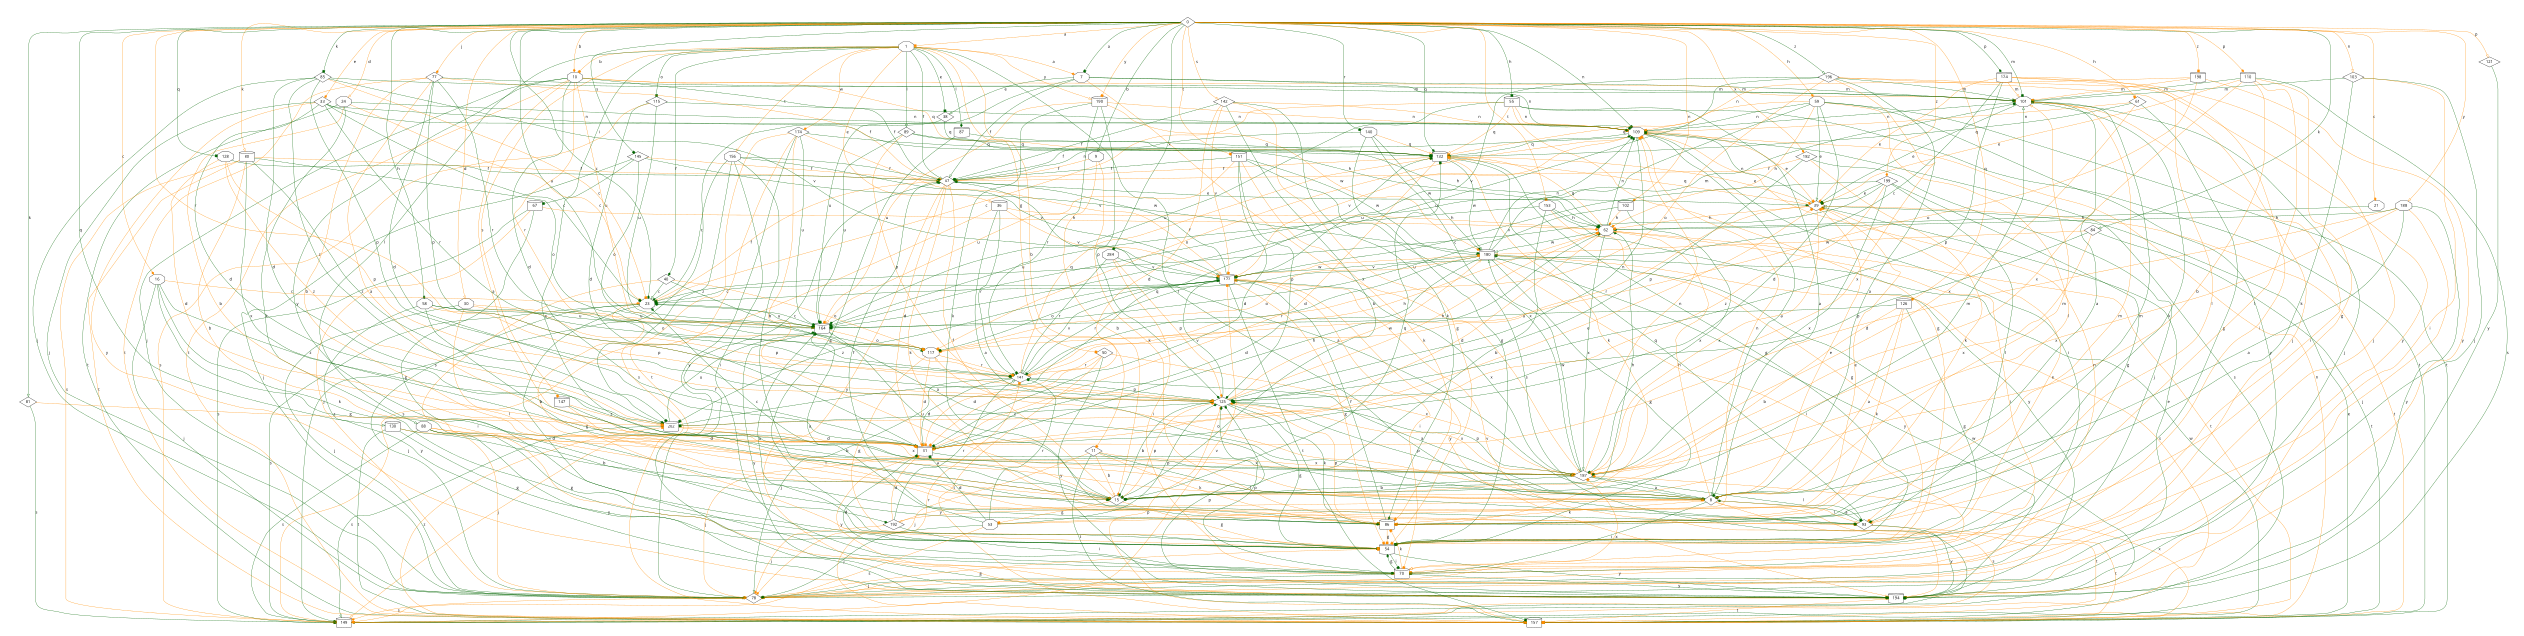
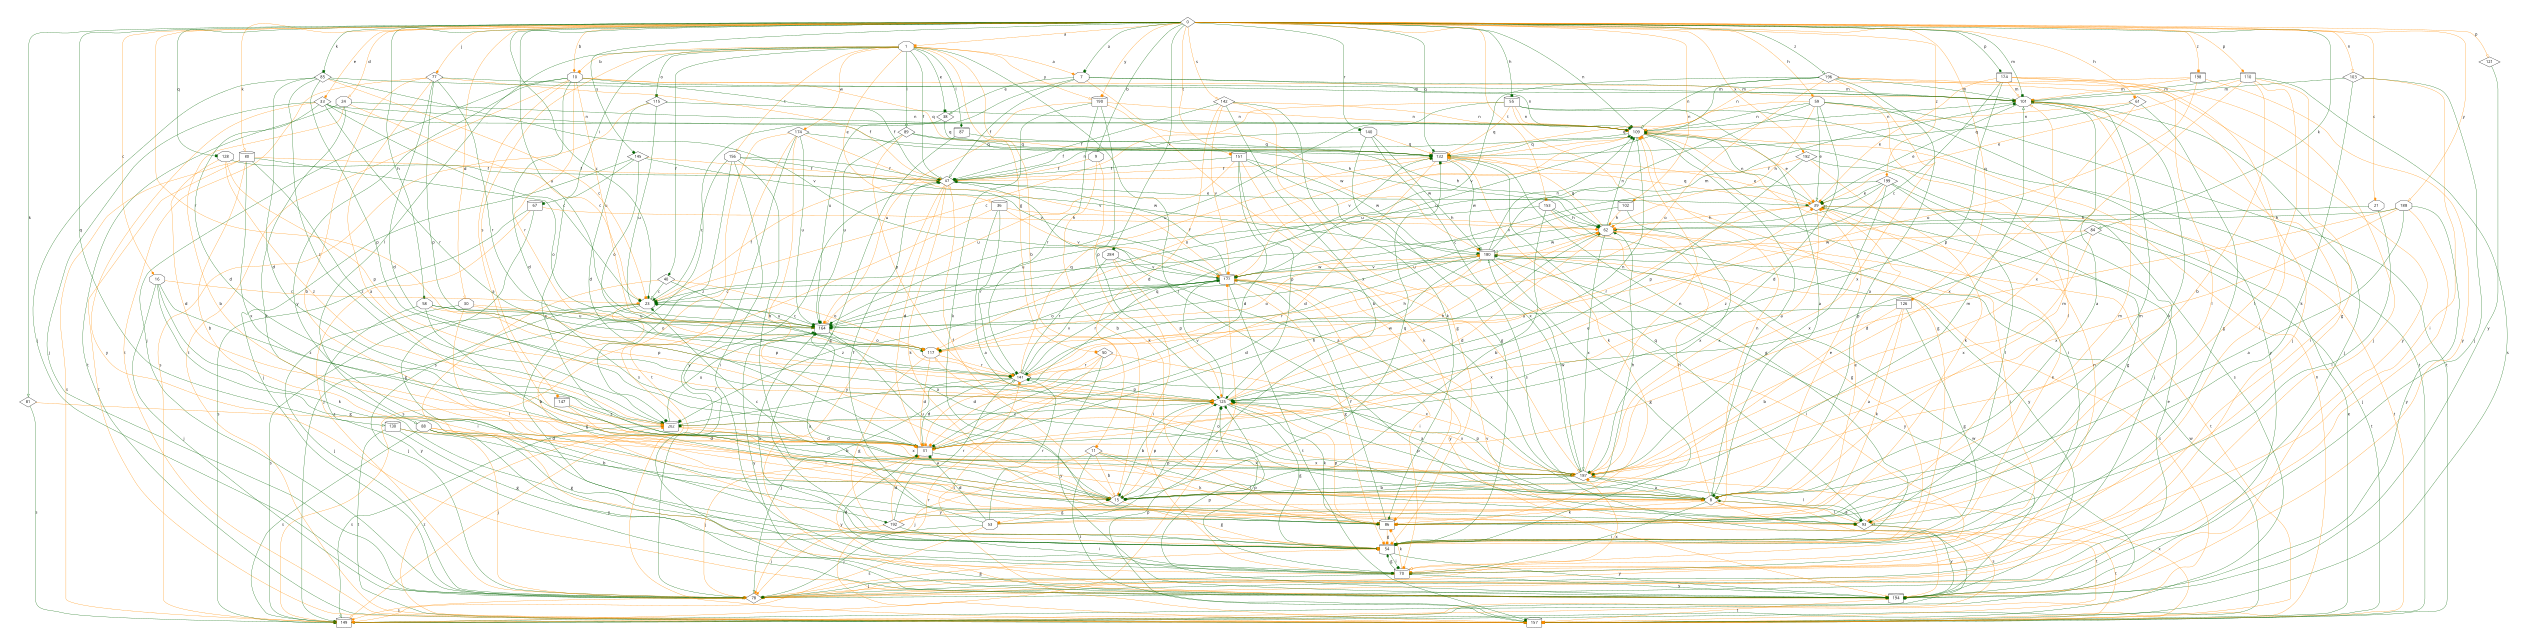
edge "196" -> "109": added, label "n"
edge "21" -> "93": added, label "l"
edge "157" -> "125": color darkorange -> darkgreen
